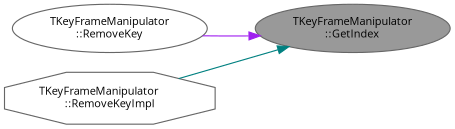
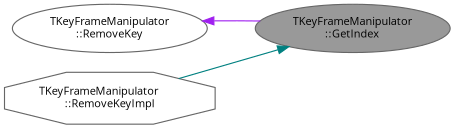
edge "TKeyFrameManipulator ::RemoveKey" -> "TKeyFrameManipulator ::GetIndex": reversed
